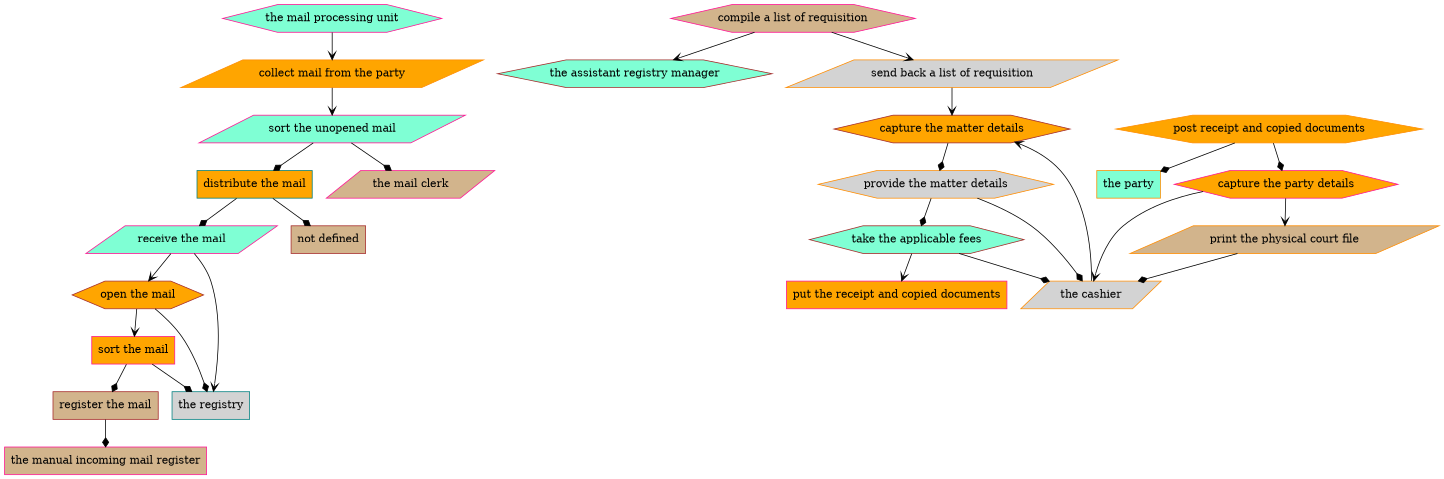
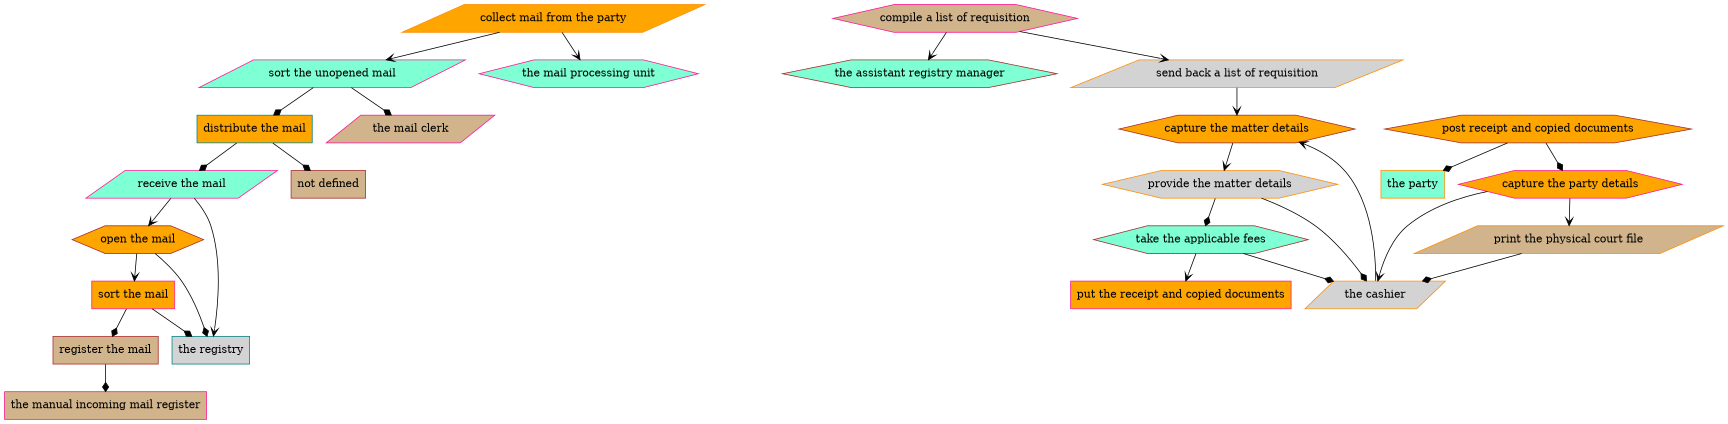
edge "the mail processing unit" -> "collect mail from the party": reversed
node "post receipt and copied documents": color darkorange -> brown
edge "capture the matter details" -> "provide the matter details": arrowhead diamond -> vee
